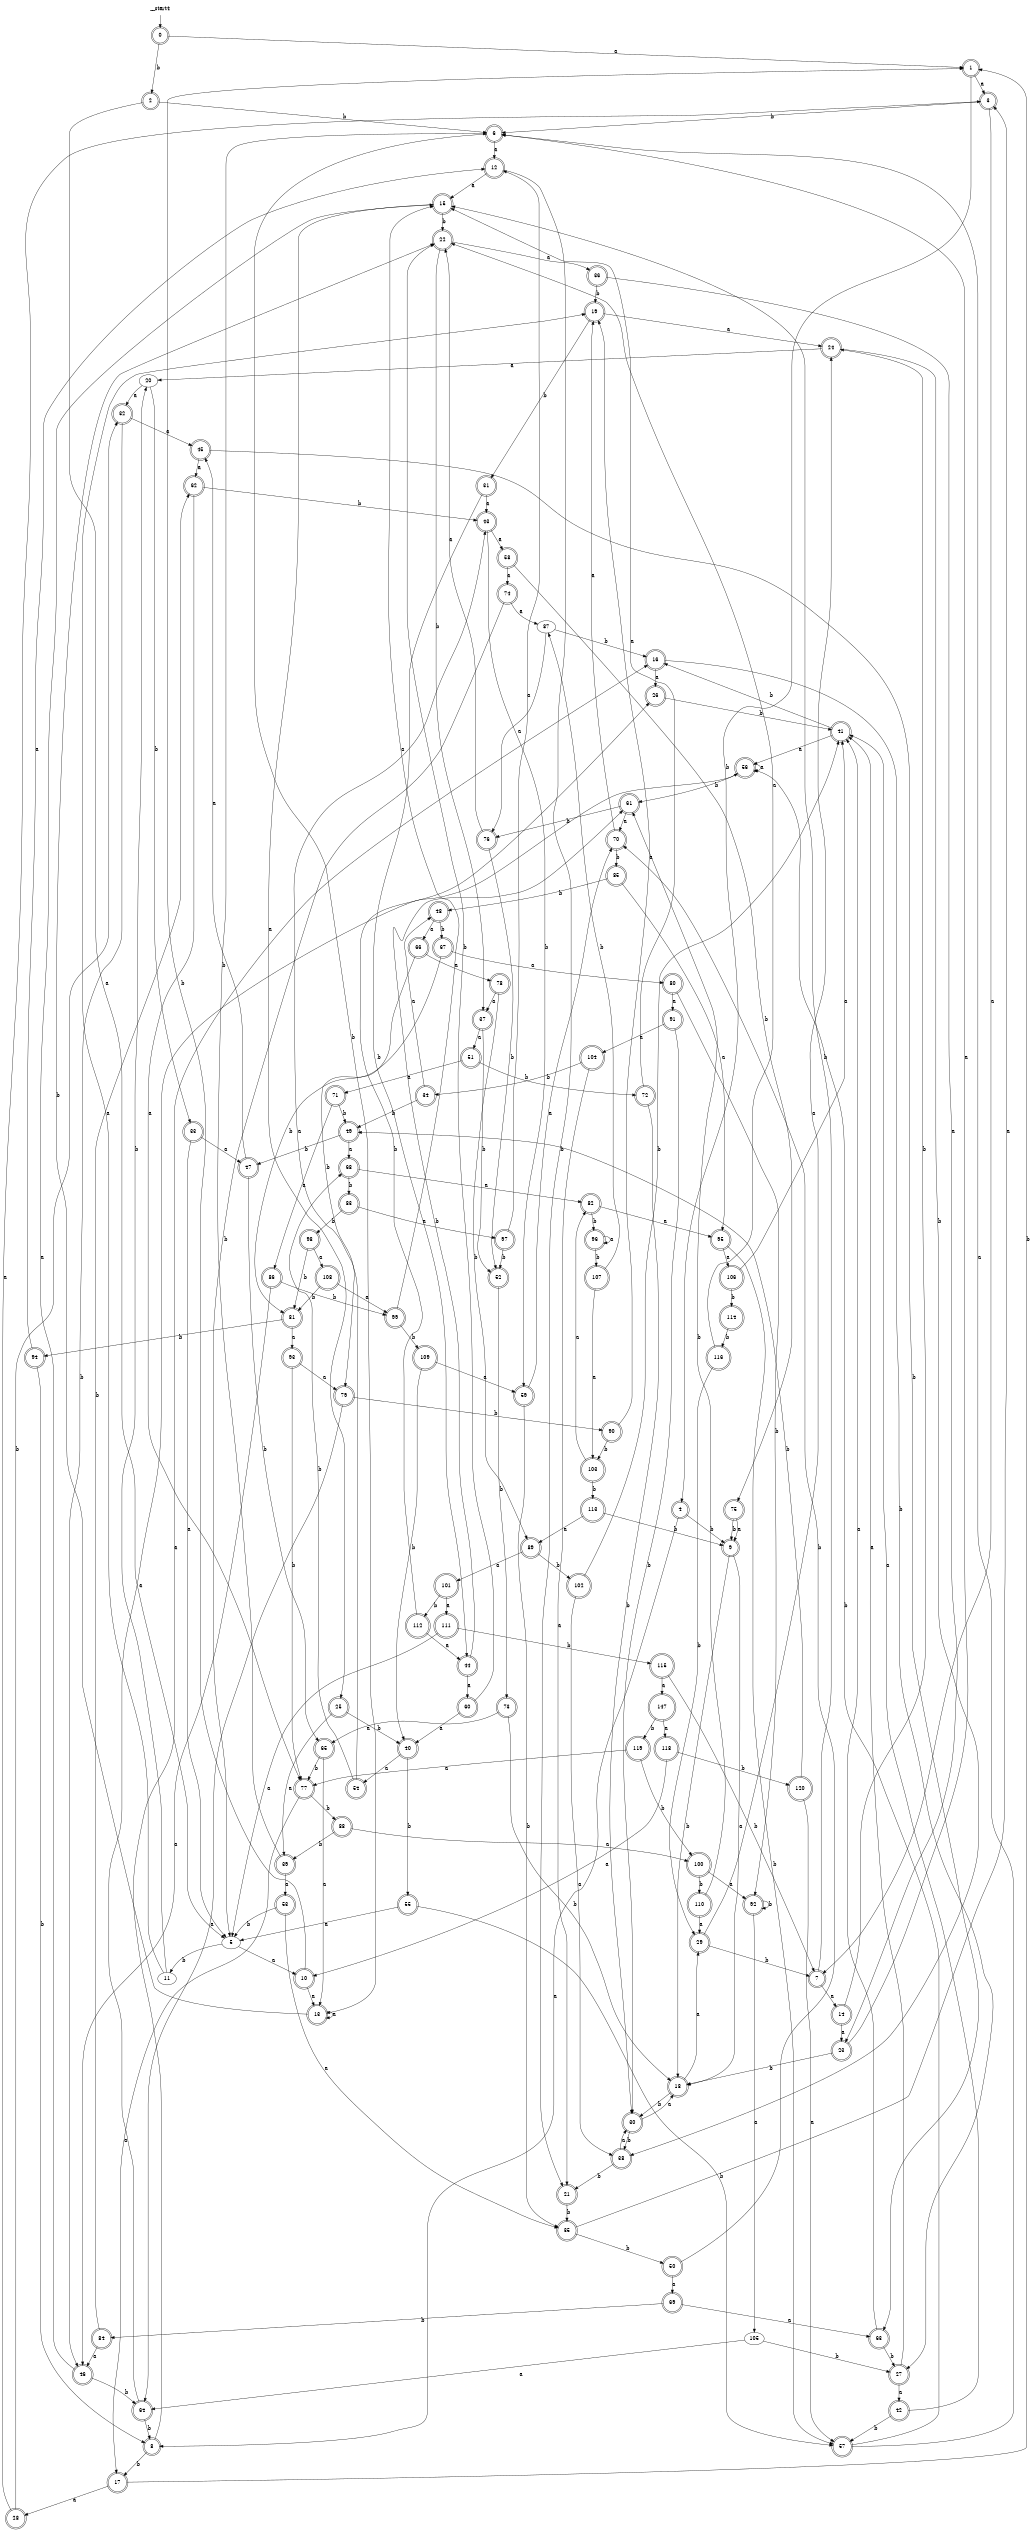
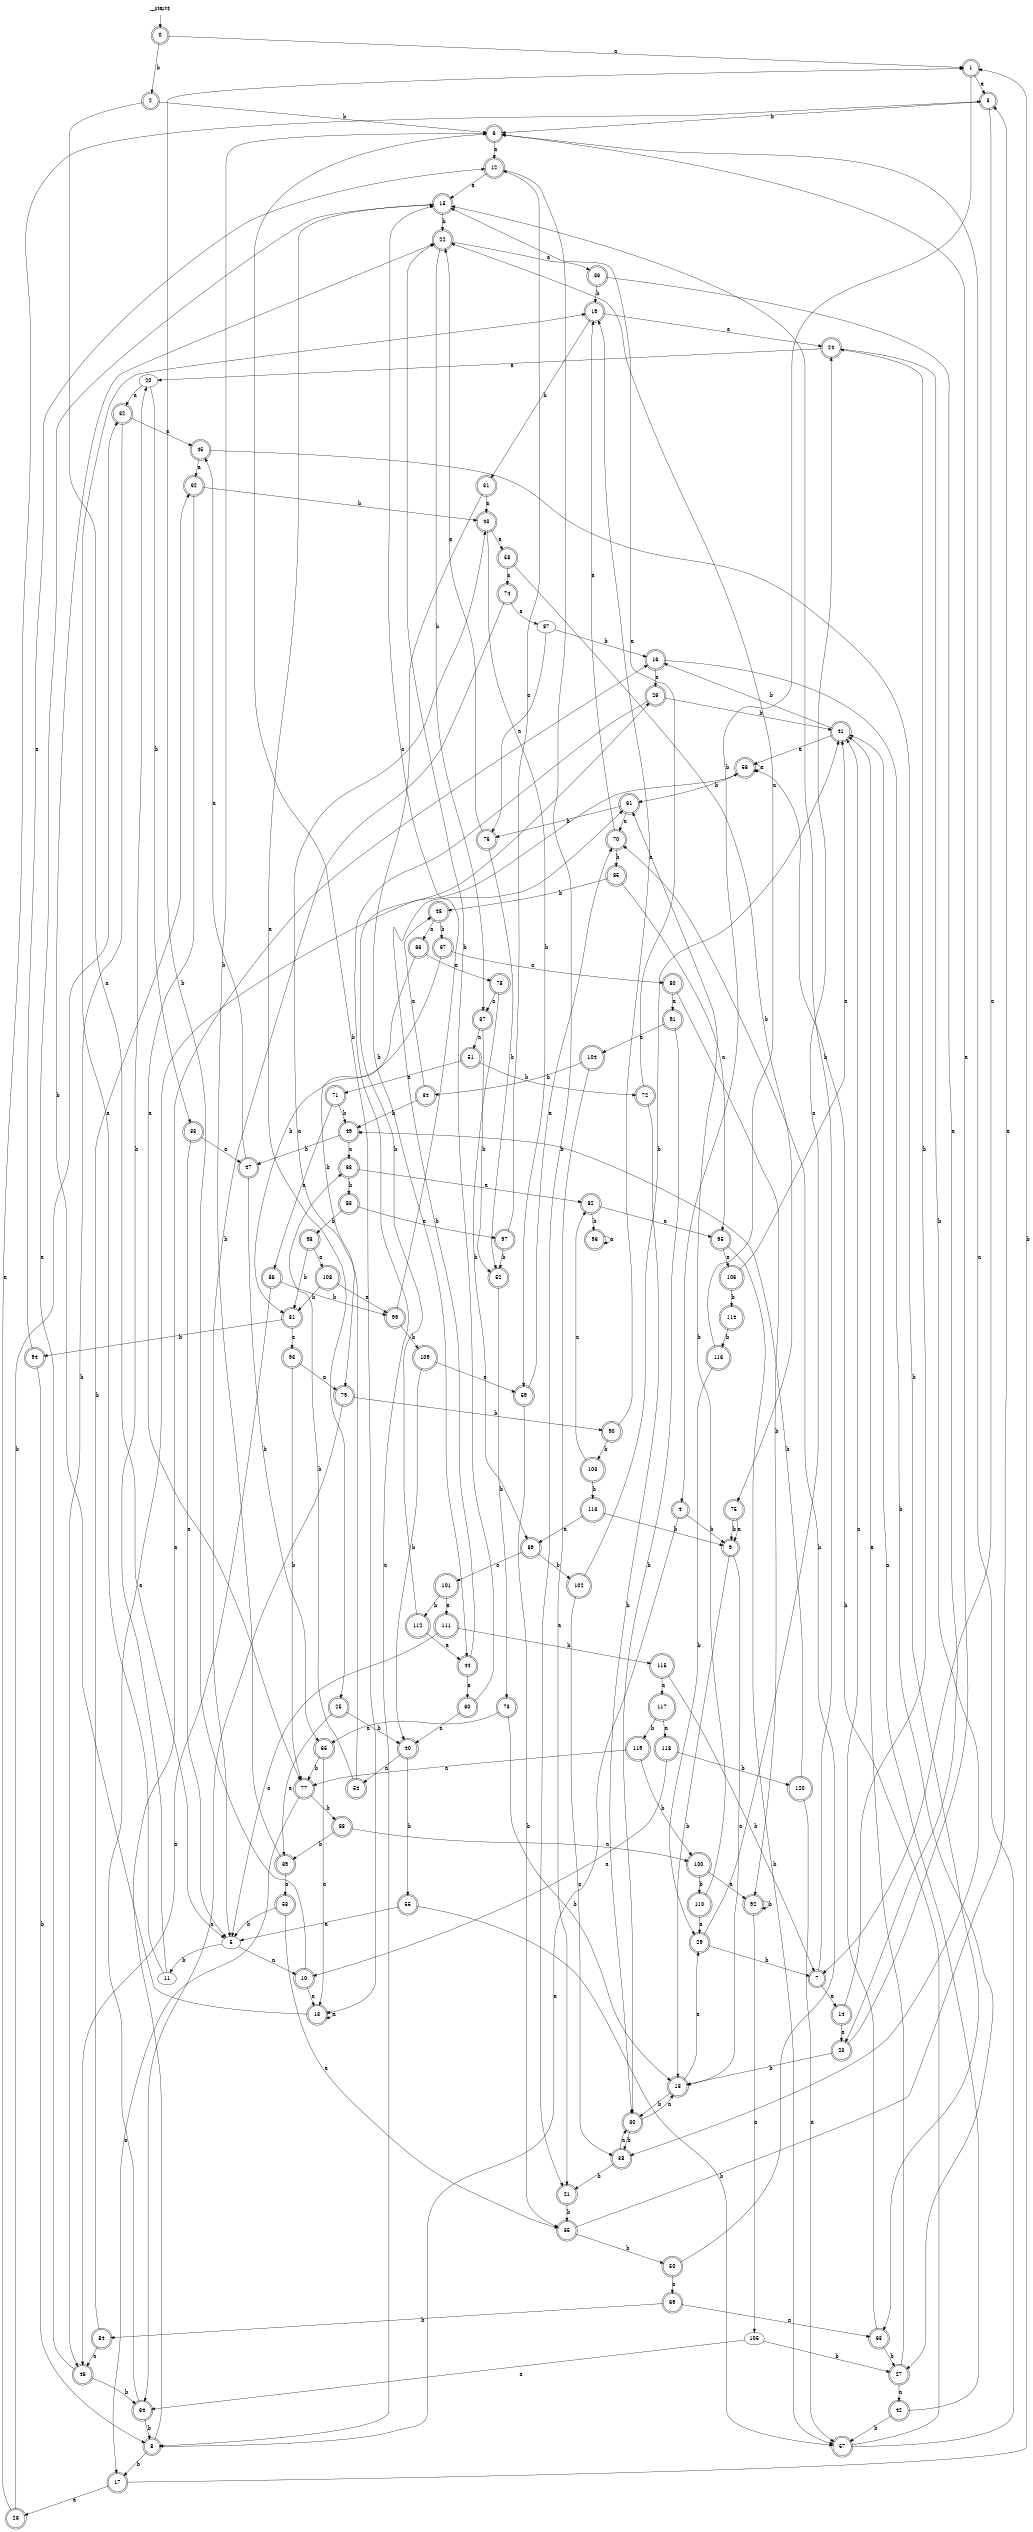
node "107": removed
edge "26" -> "8": added, label "a"
node "147": label "147" -> "117"
